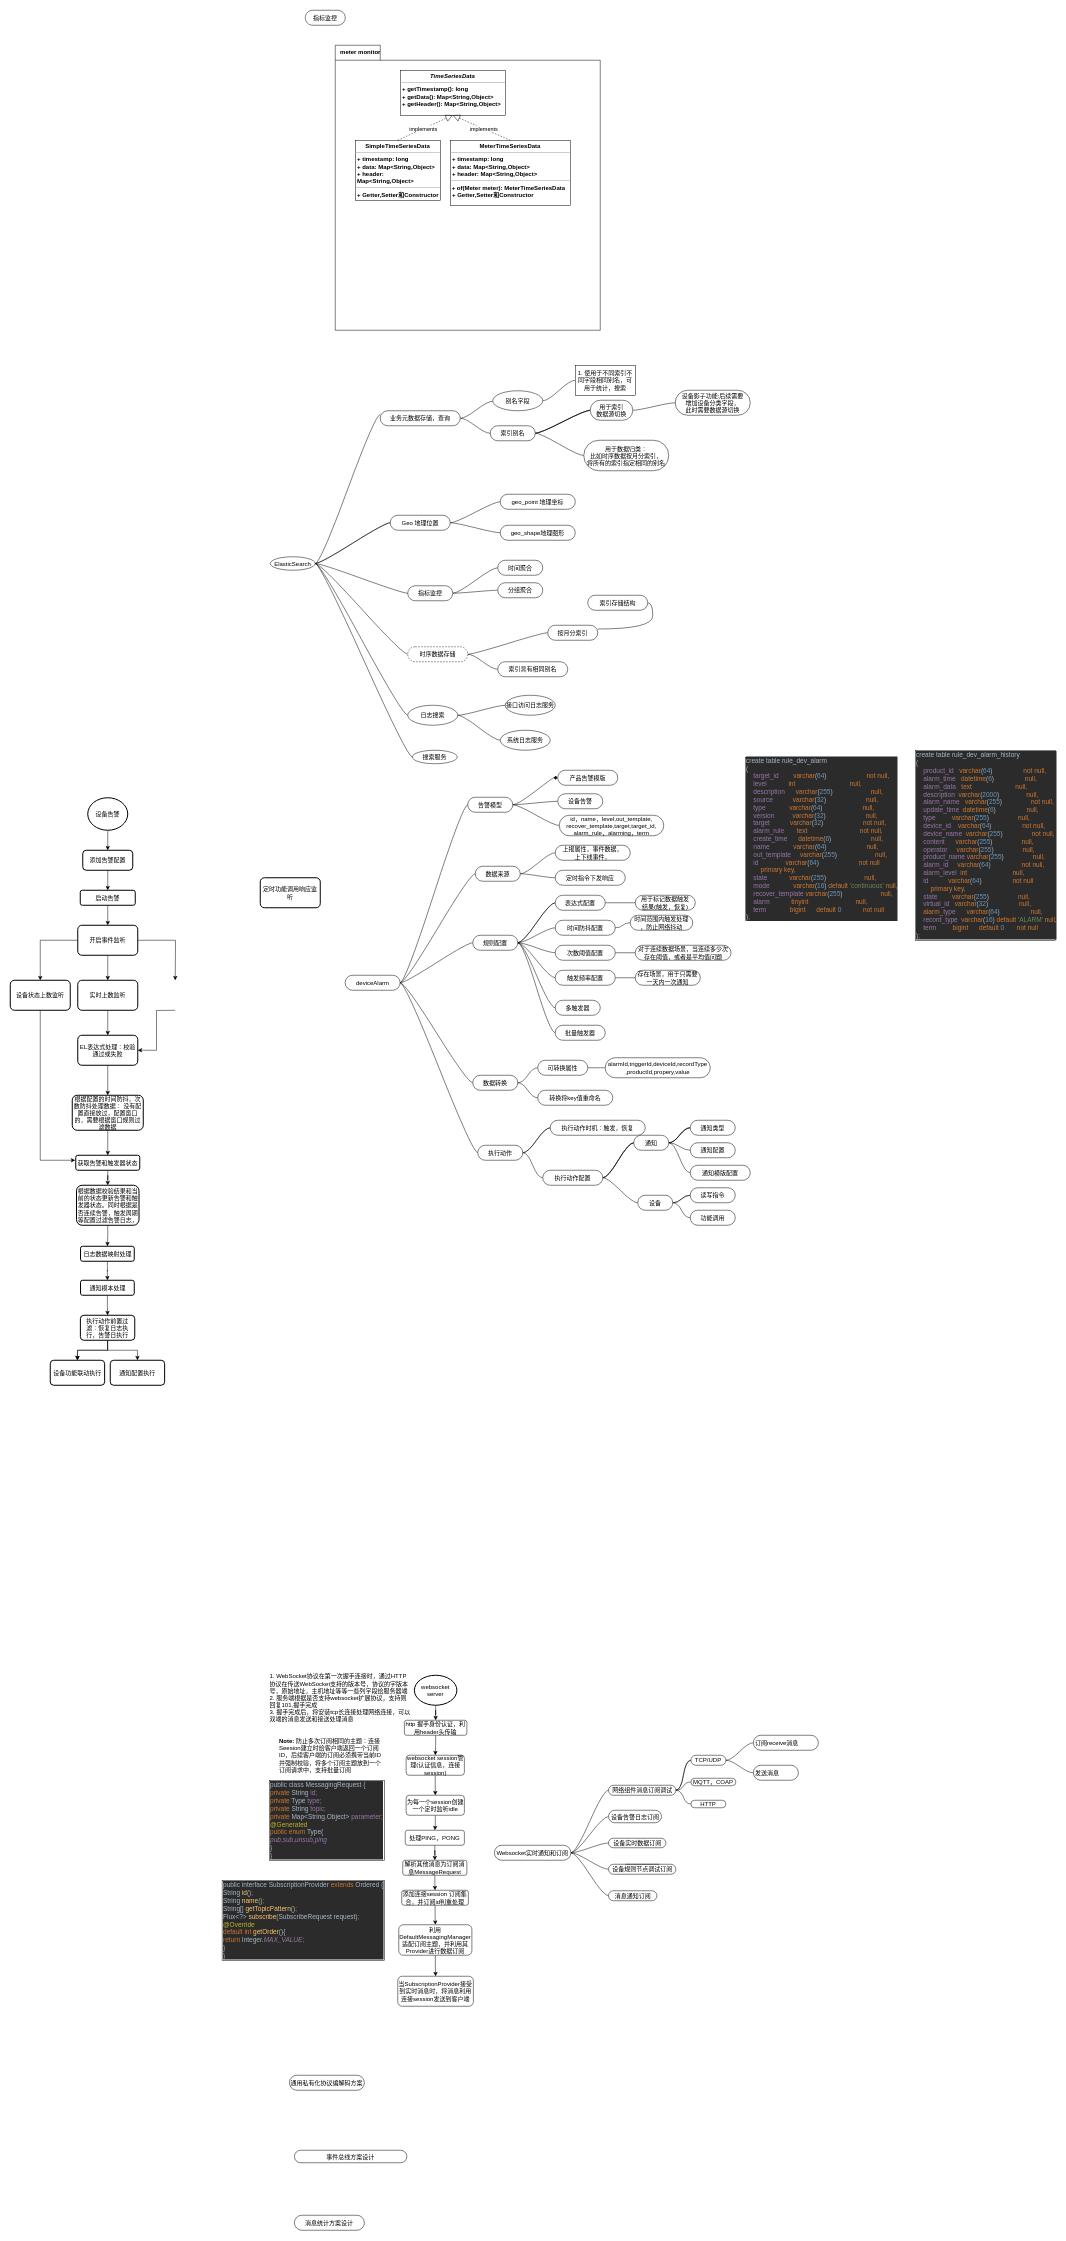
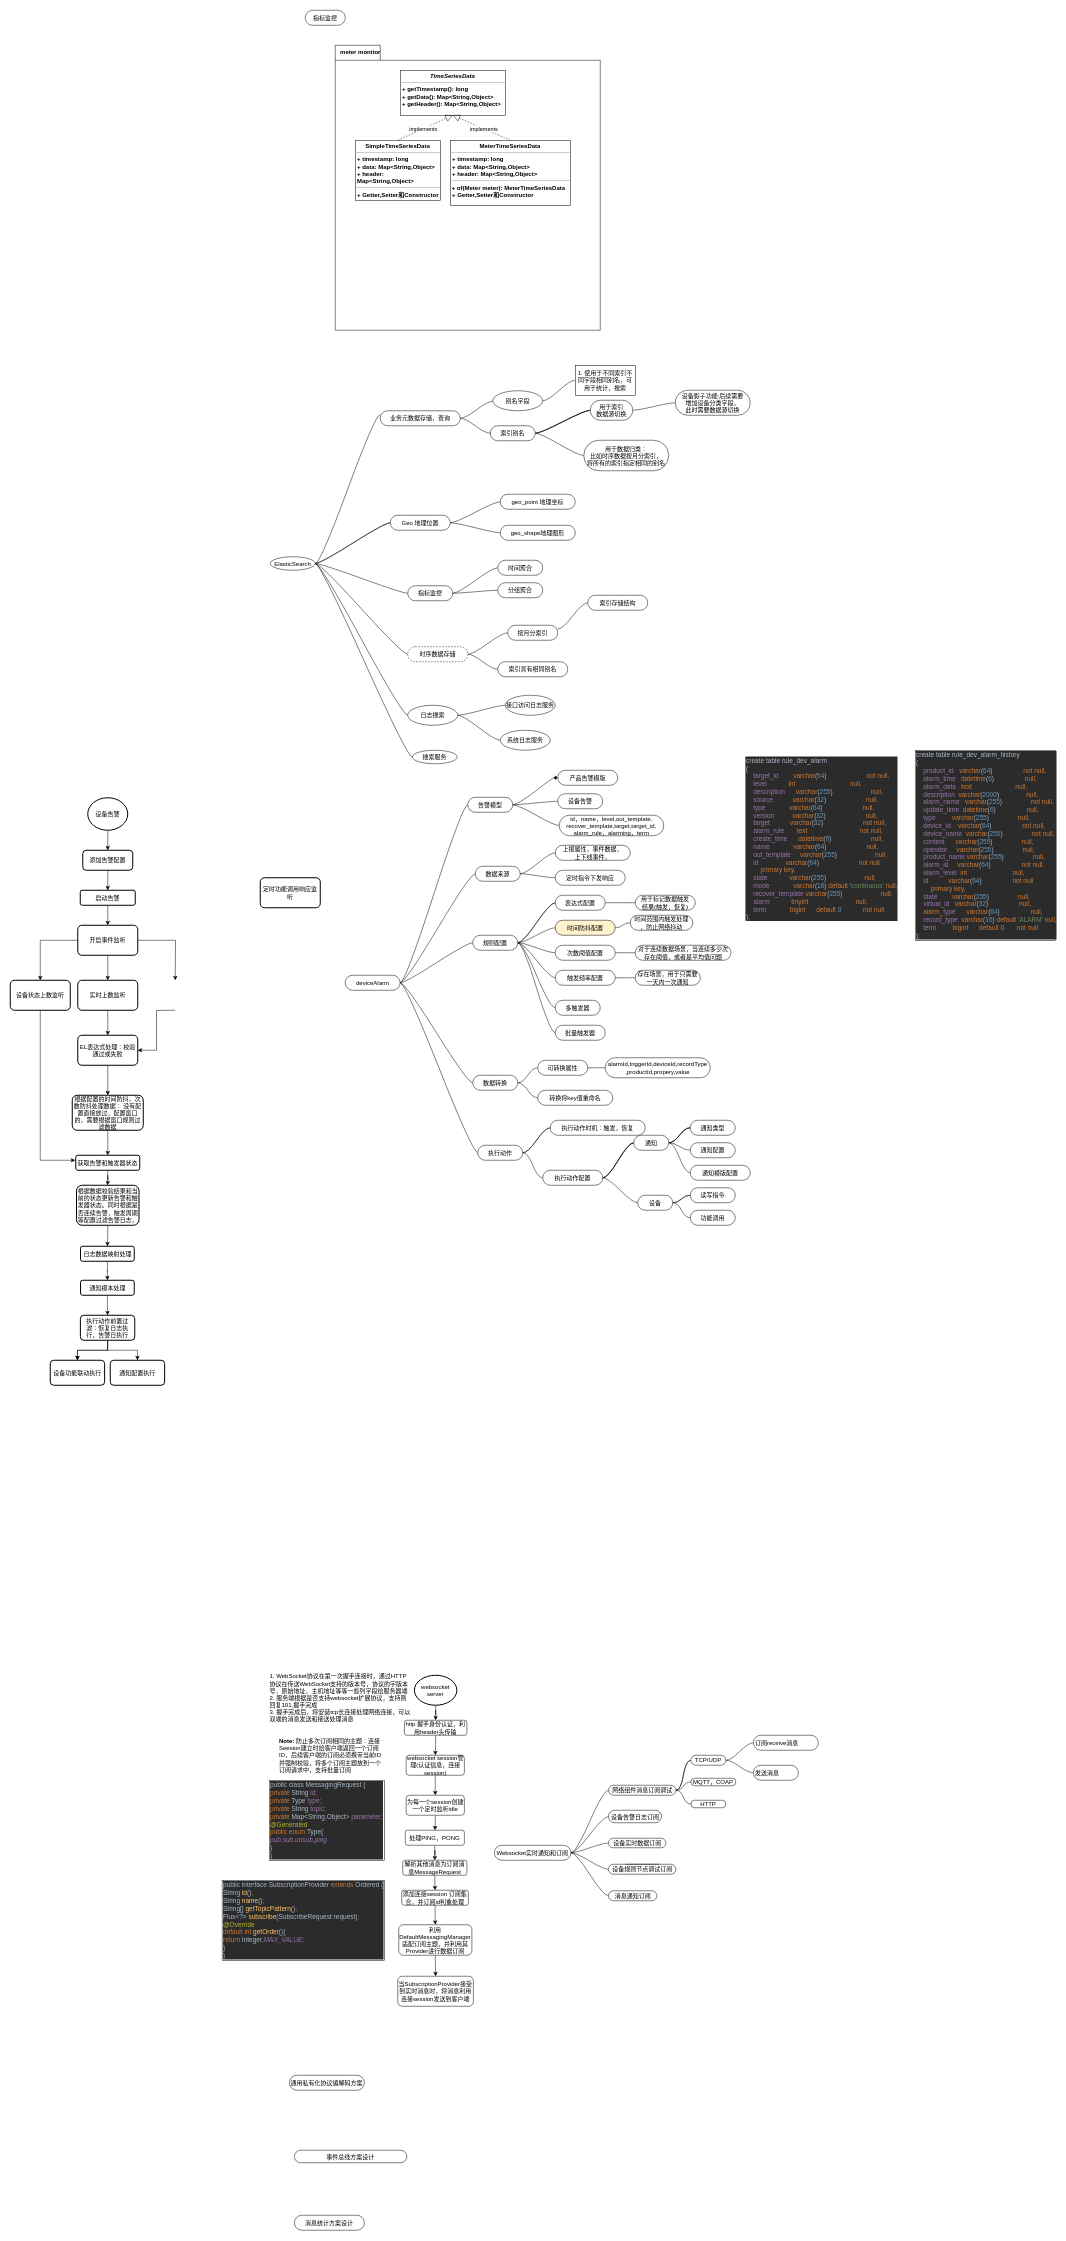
node "按月分索引": moved (573, 633) -> (533, 633)
node "时间防抖配置": fillcolor #ffffff -> #fff2cc
